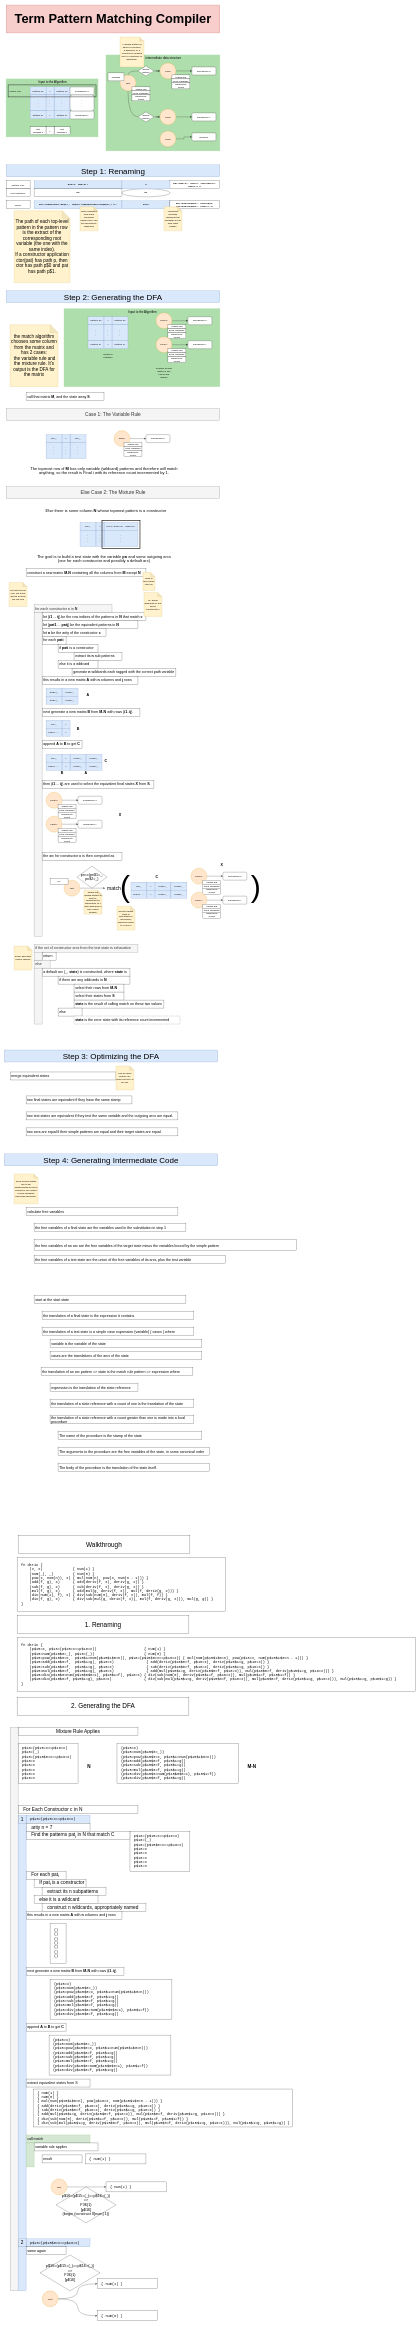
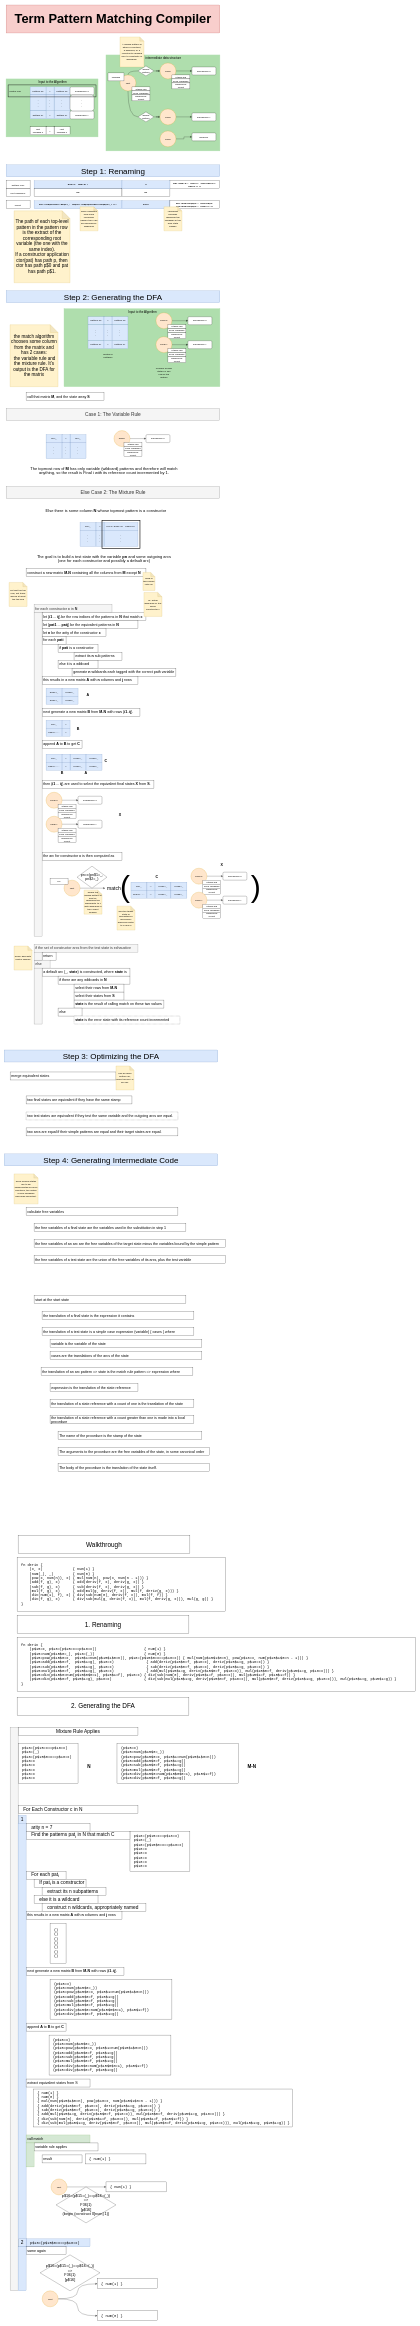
node "p1": shape ellipse -> rectangle
node "two test states are equivalent if they test the same variable and the outgoing arcs are equal.": style solid -> dashed
node "the free variables of an arc are the free variables of the target state minus the variables bound by the simple pattern": size 263x11 -> 192x8
node "p$16=(p$15=x==p$16=x)": removed
